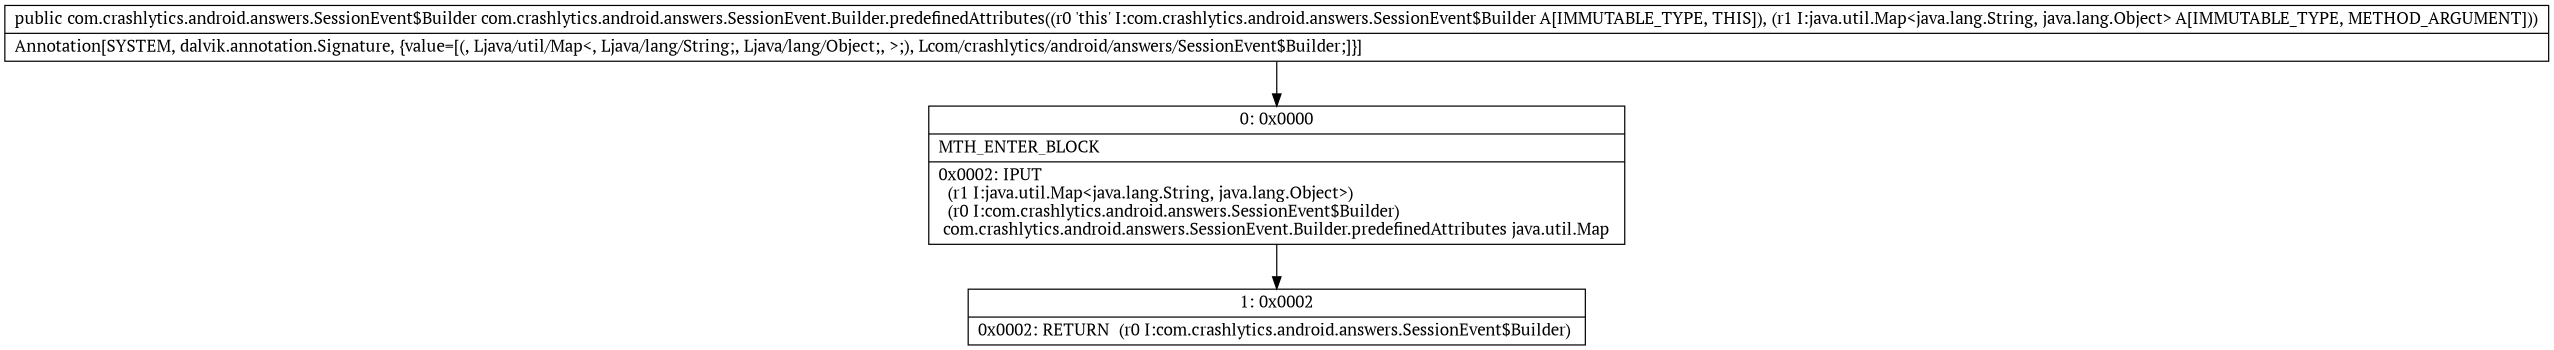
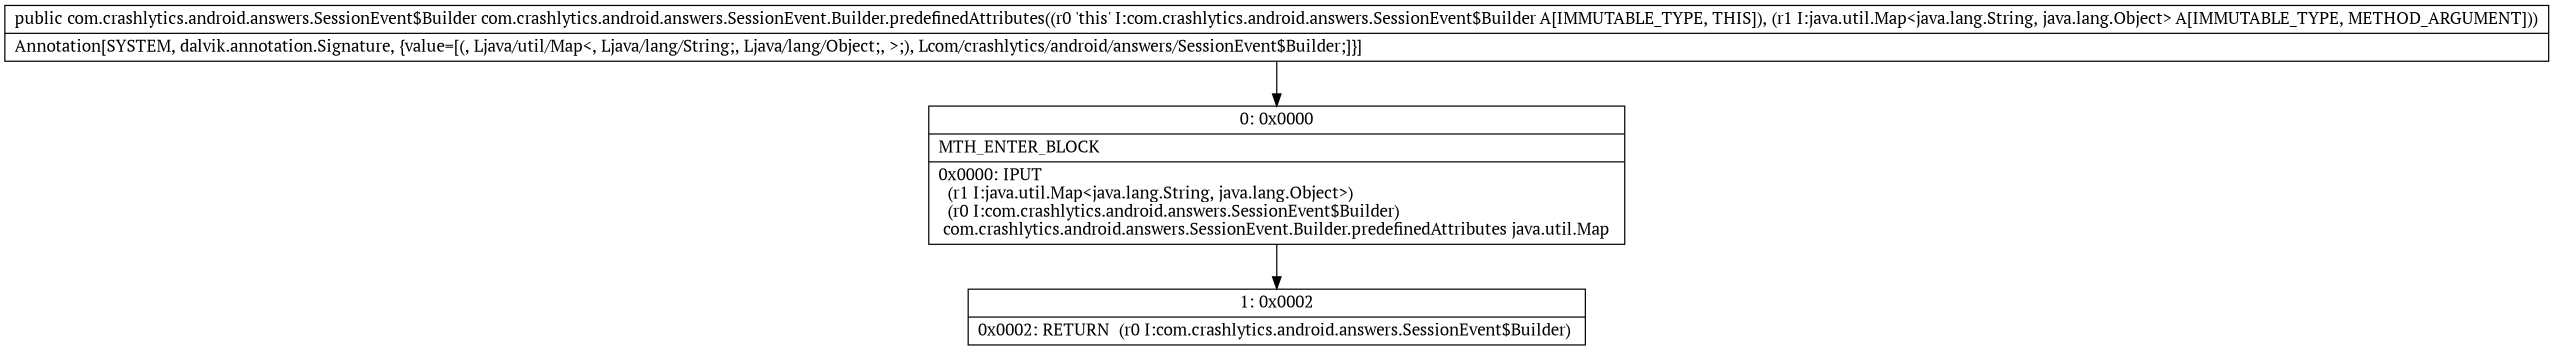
node "0: 0x0000": text "0x0002: IPUT" -> "0x0000: IPUT"
